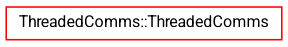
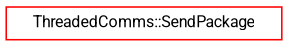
node "ThreadedComms::ThreadedComms": label "ThreadedComms::ThreadedComms" -> "ThreadedComms::SendPackage"
